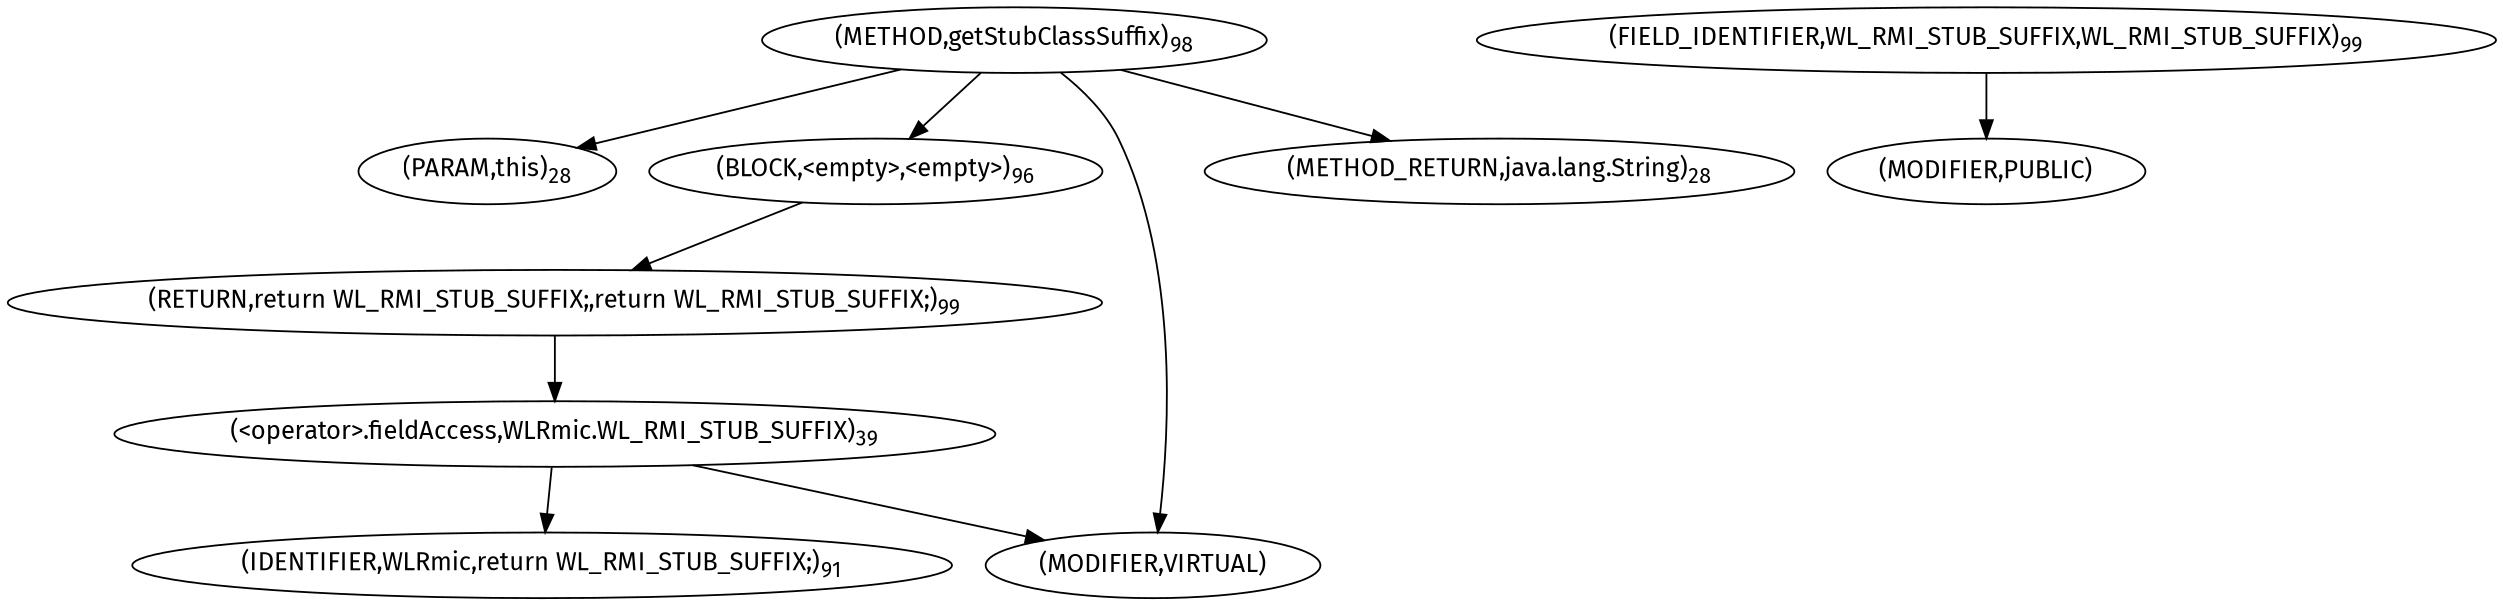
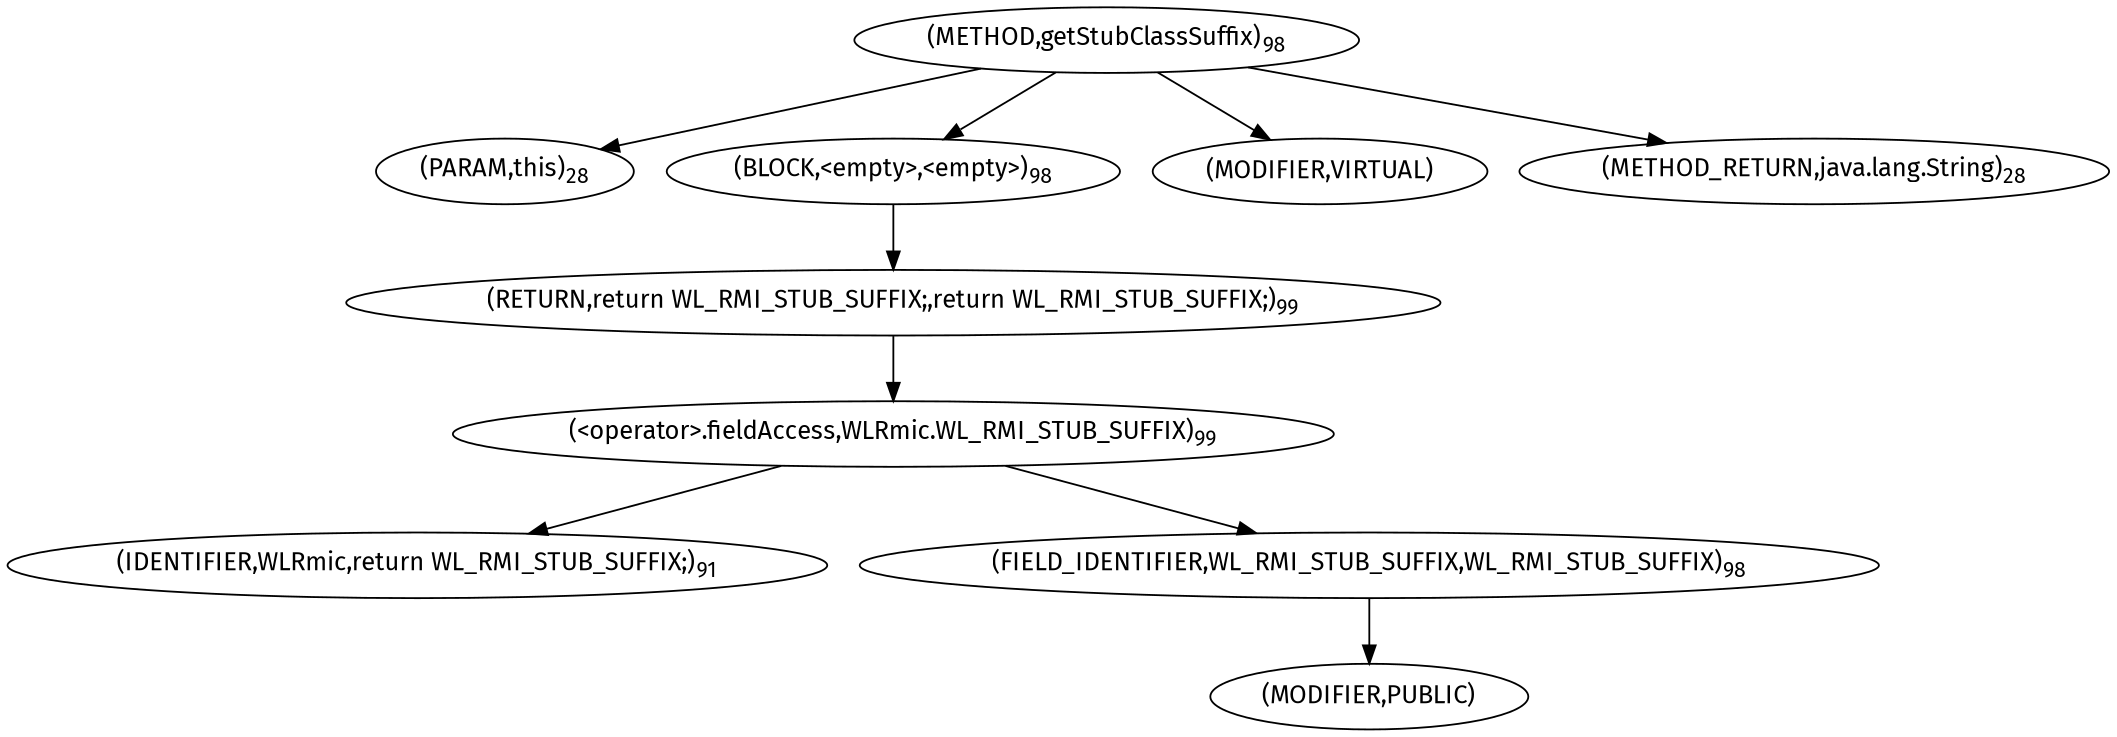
node "(FIELD_IDENTIFIER,WL_RMI_STUB_SUFFIX,WL_RMI_STUB_SUFFIX)": text "99" -> "98"
node "(BLOCK,<empty>,<empty>)": text "96" -> "98"
node "(<operator>.fieldAccess,WLRmic.WL_RMI_STUB_SUFFIX)": text "39" -> "99"
edge "(<operator>.fieldAccess,WLRmic.WL_RMI_STUB_SUFFIX)" -> "(MODIFIER,VIRTUAL)": now "(<operator>.fieldAccess,WLRmic.WL_RMI_STUB_SUFFIX)" -> "(FIELD_IDENTIFIER,WL_RMI_STUB_SUFFIX,WL_RMI_STUB_SUFFIX)"
